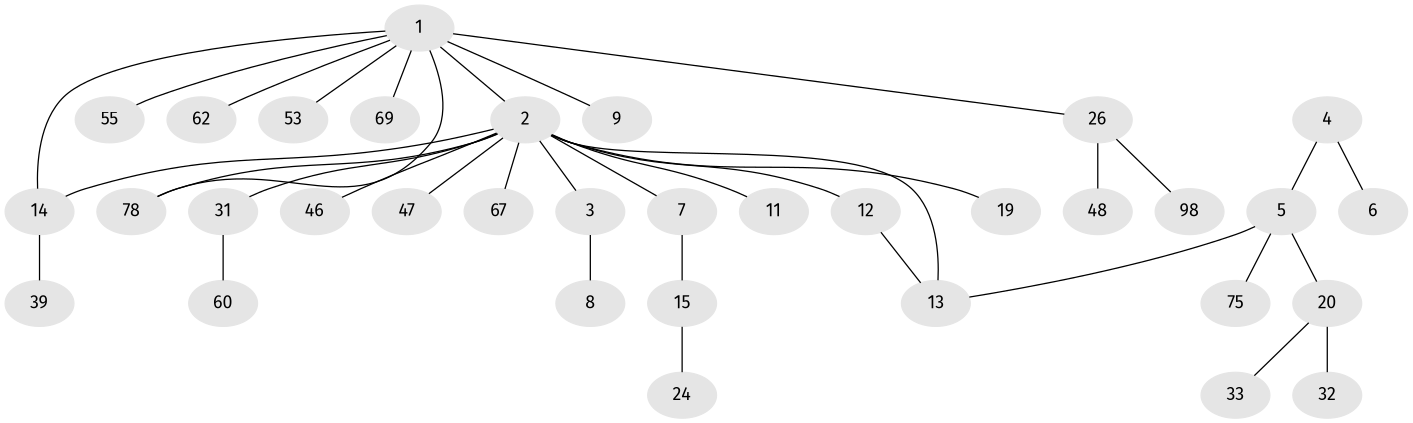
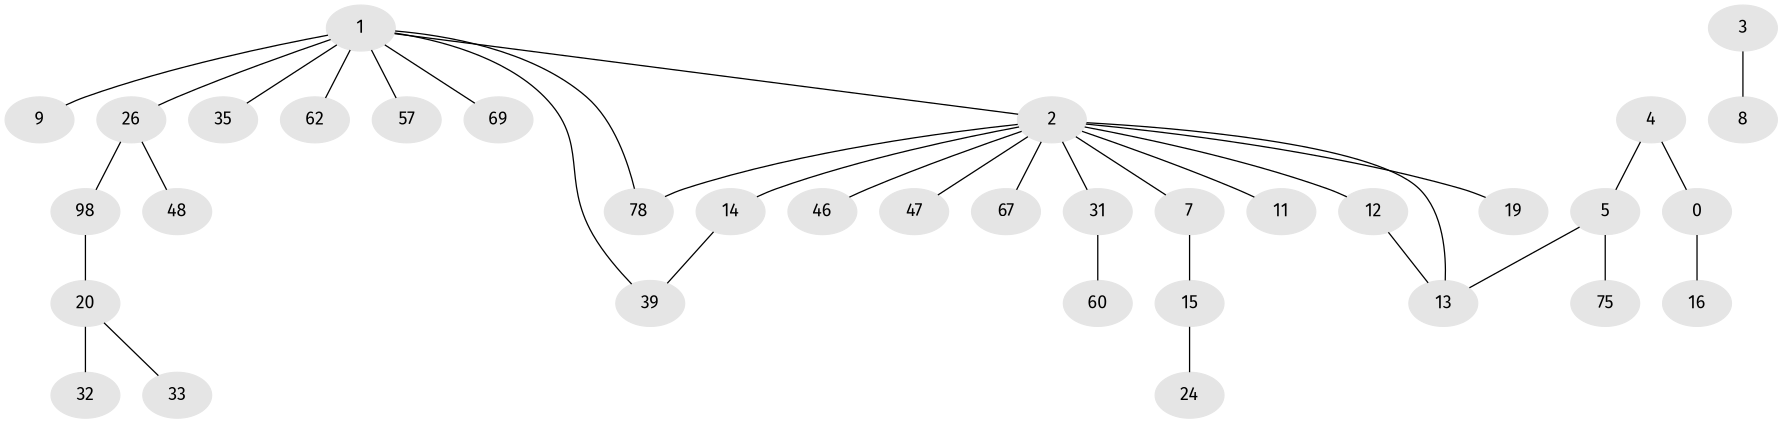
edge "1" -- "14": now "1" -- "39"
node "55": label "55" -> "35"
node "53": label "53" -> "57"
edge "2" -- "3": removed
node "6": label "6" -> "0"
edge "5" -- "20": now "98" -- "20"
node "16": added
